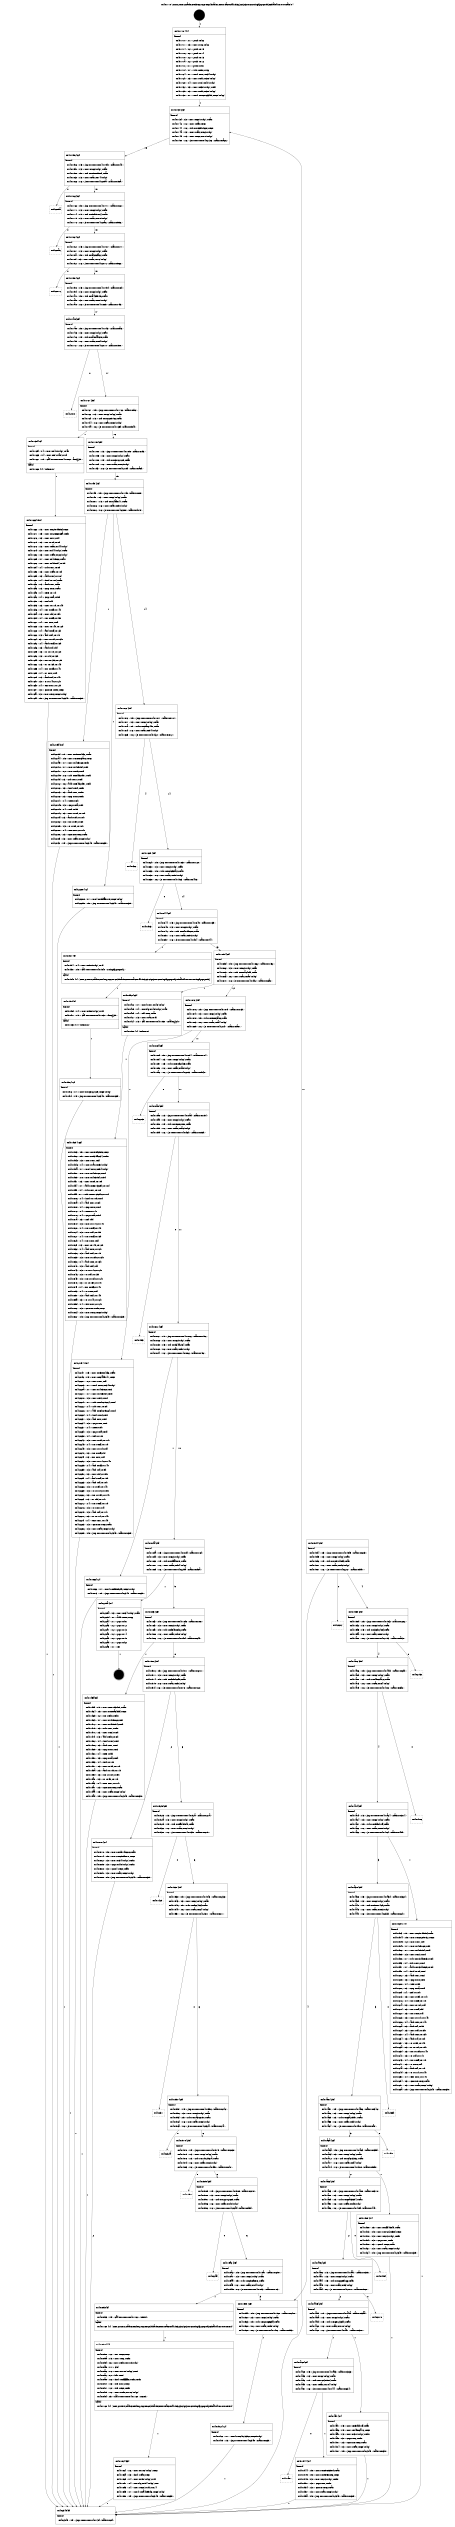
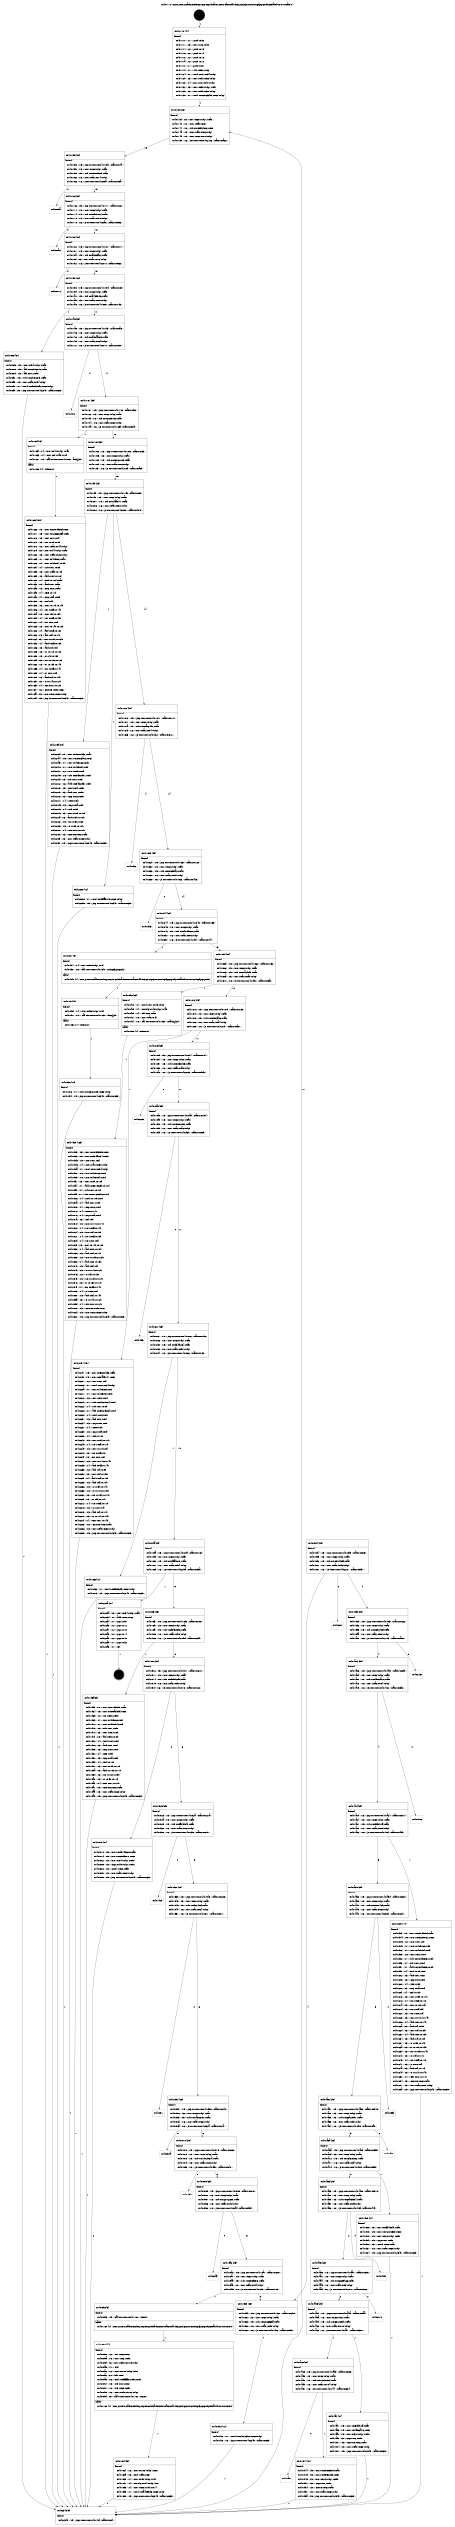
node "0x401ee5 [31]": added
